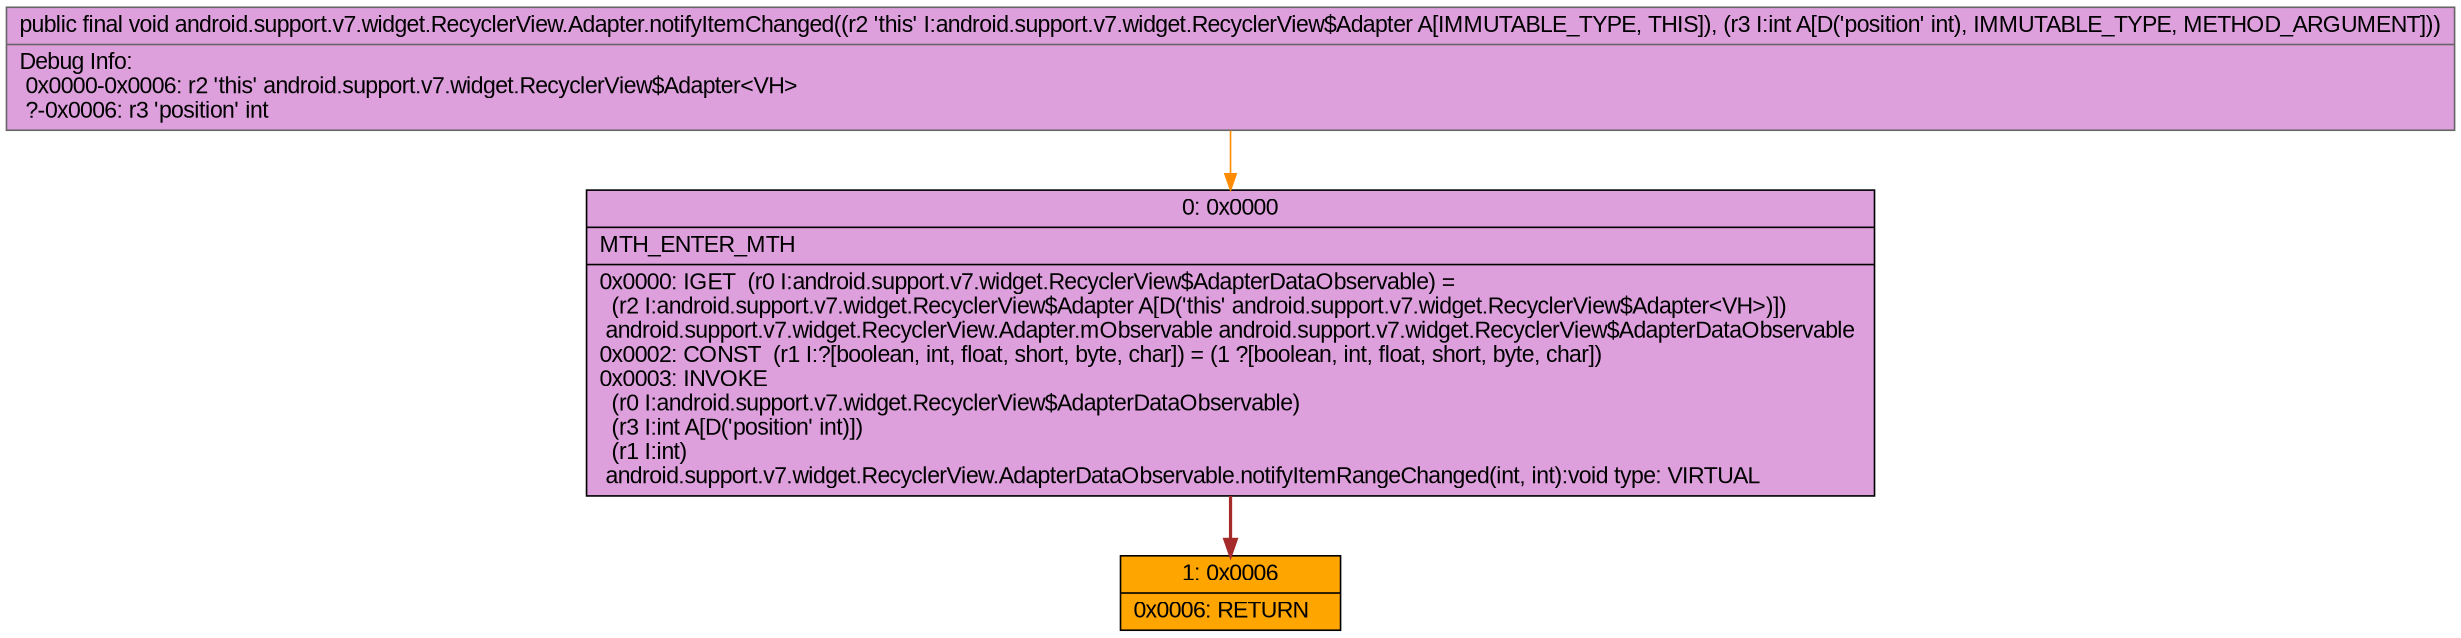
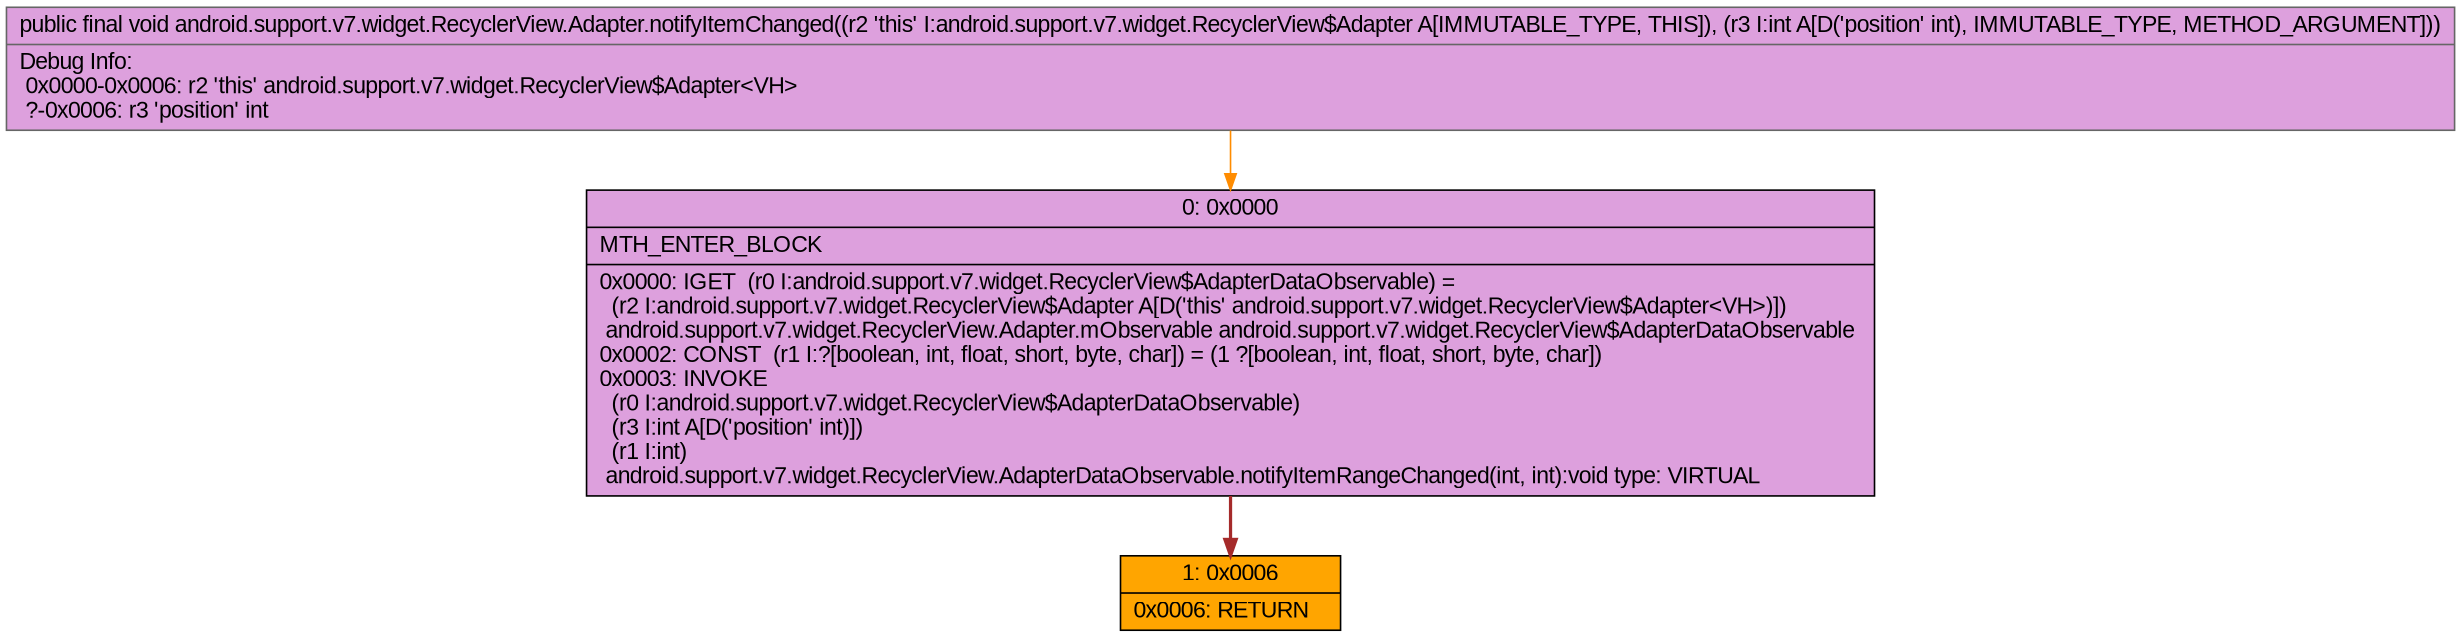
node "0: 0x0000": text "MTH_ENTER_MTH" -> "MTH_ENTER_BLOCK"
